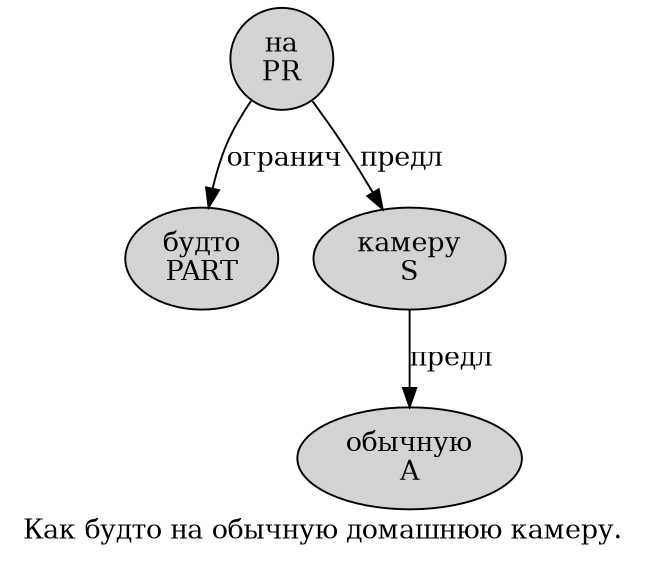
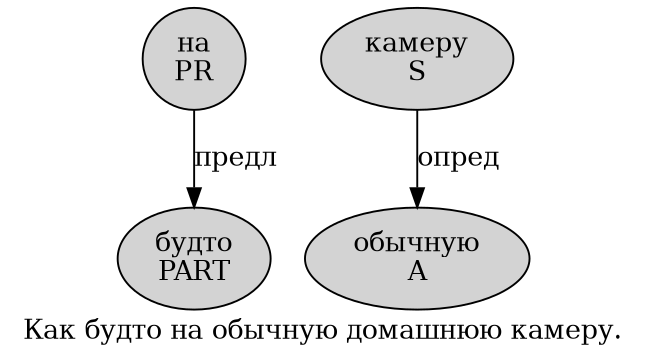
edge "на PR" -> "камеру S": removed, label "предл"
edge "на PR" -> "будто PART": label "огранич" -> "предл"
edge "камеру S" -> "обычную A": label "предл" -> "опред"
